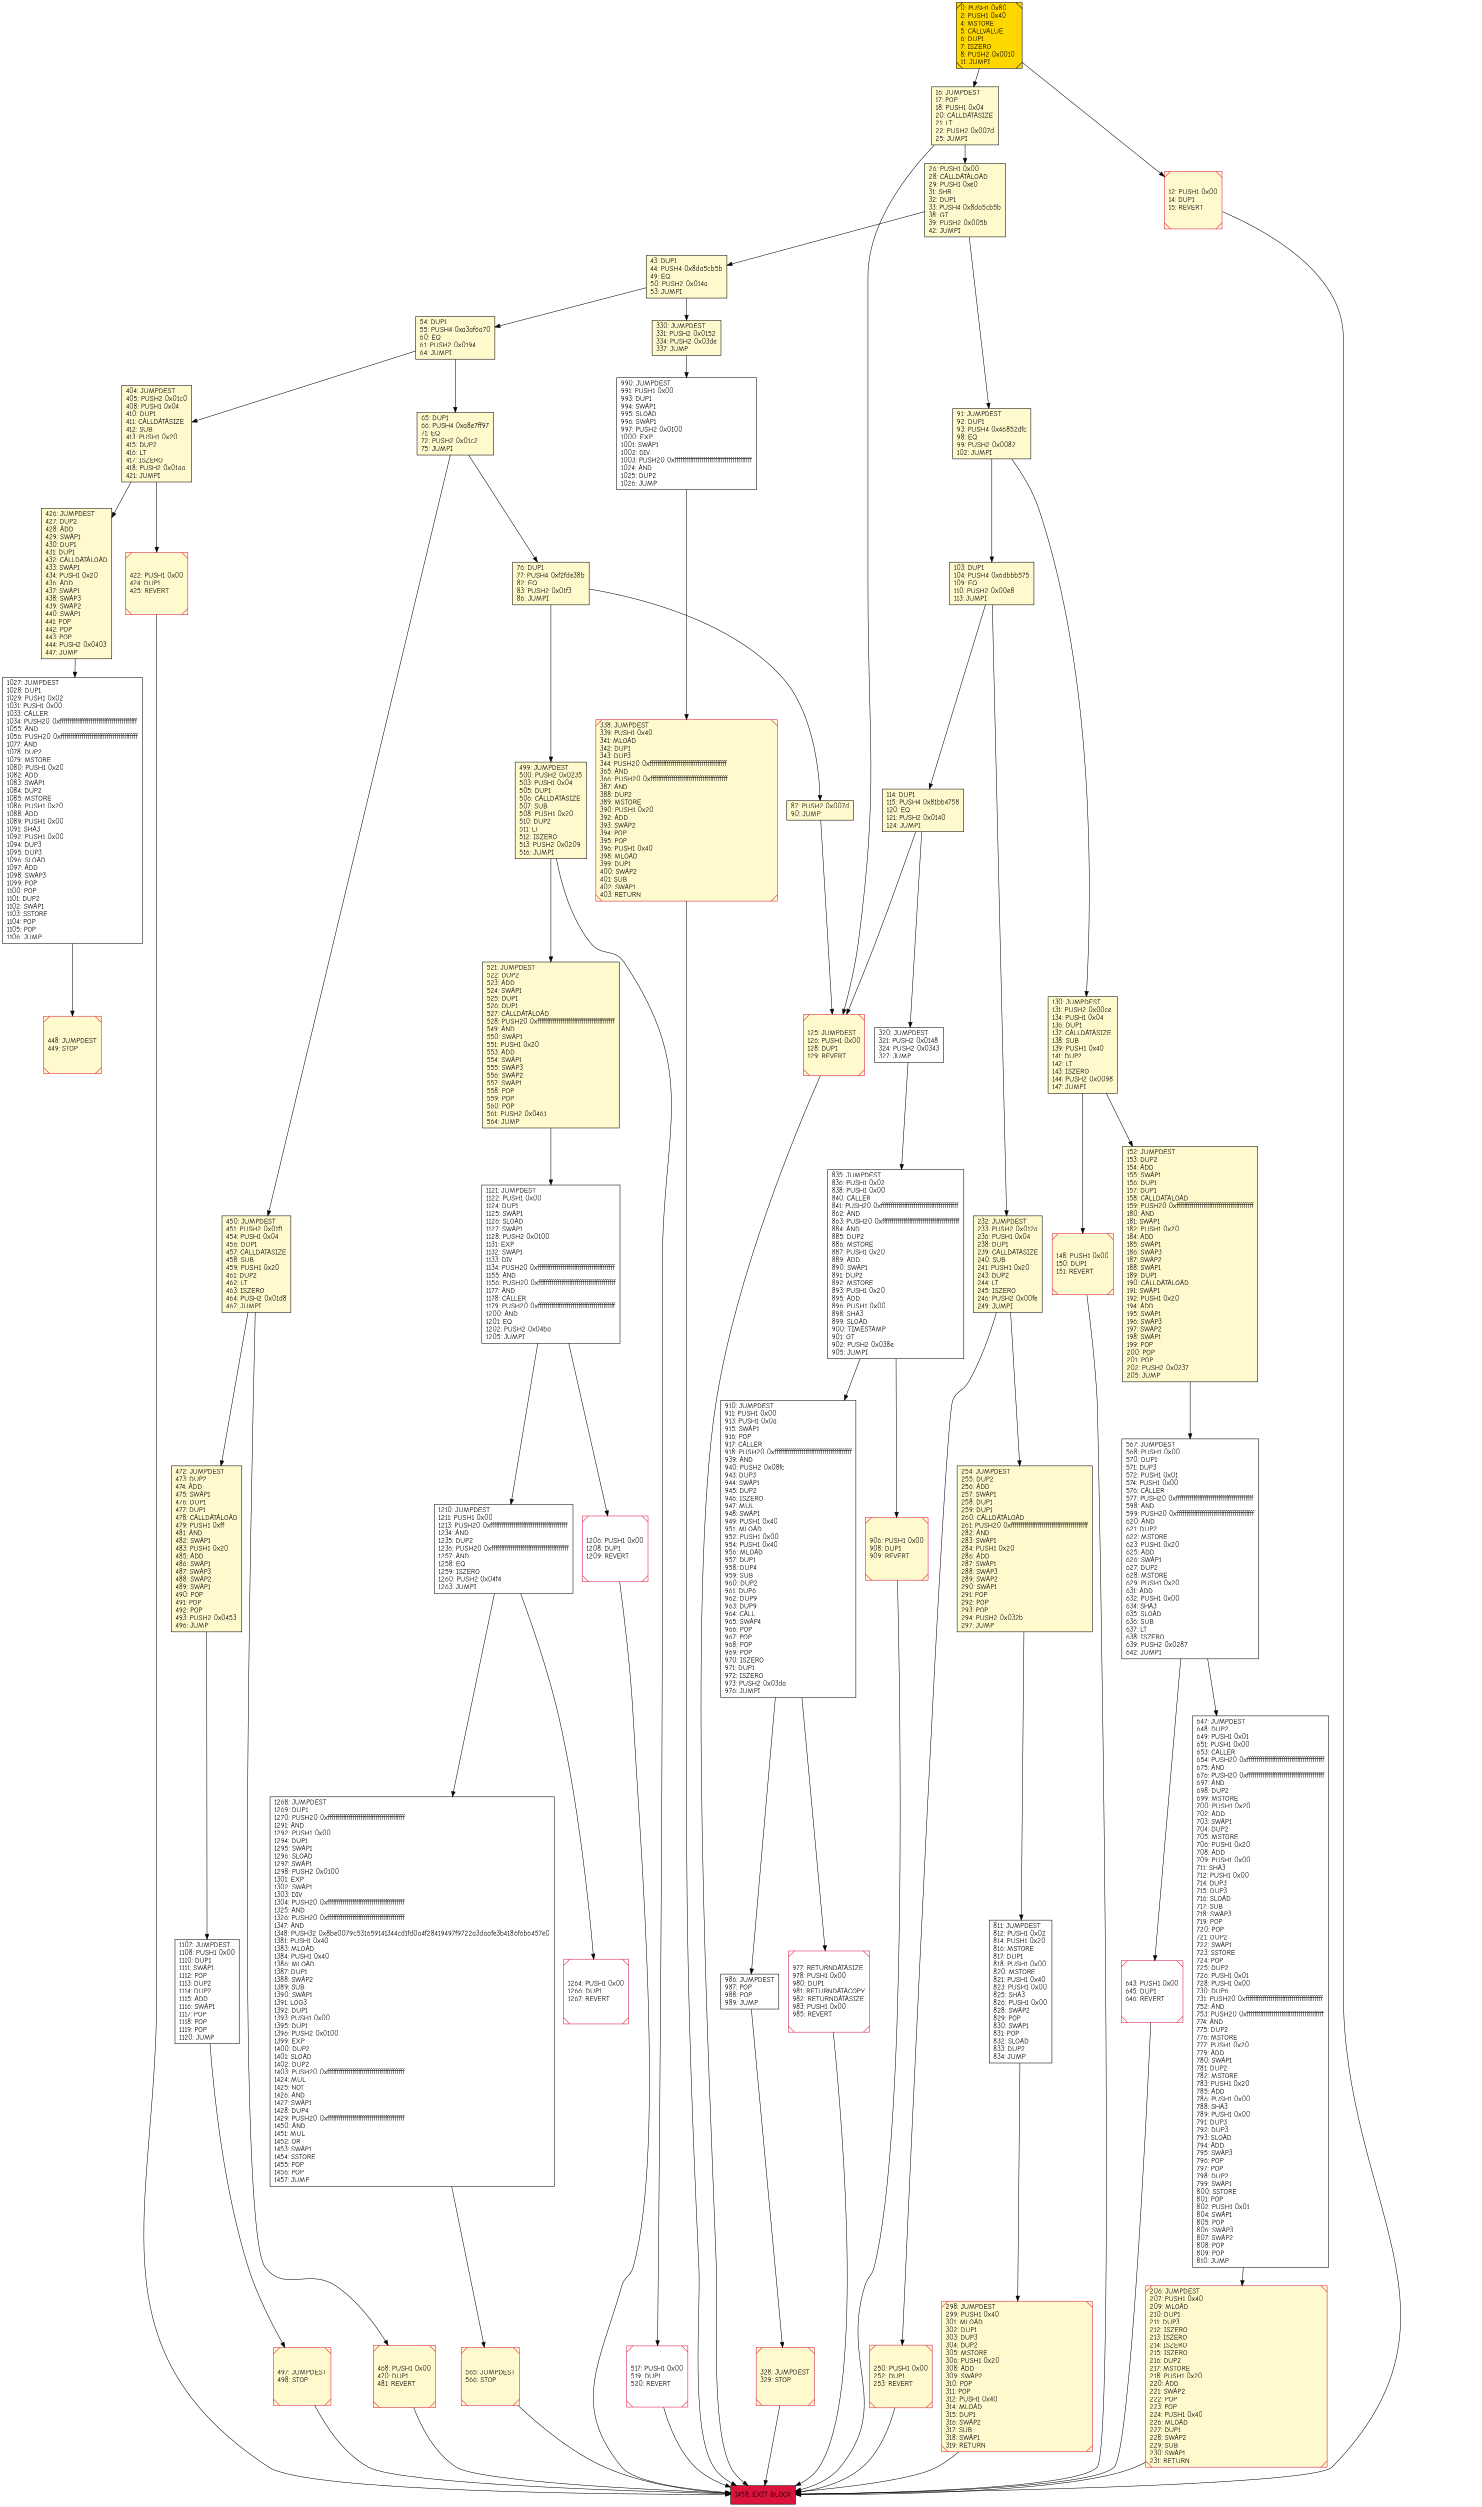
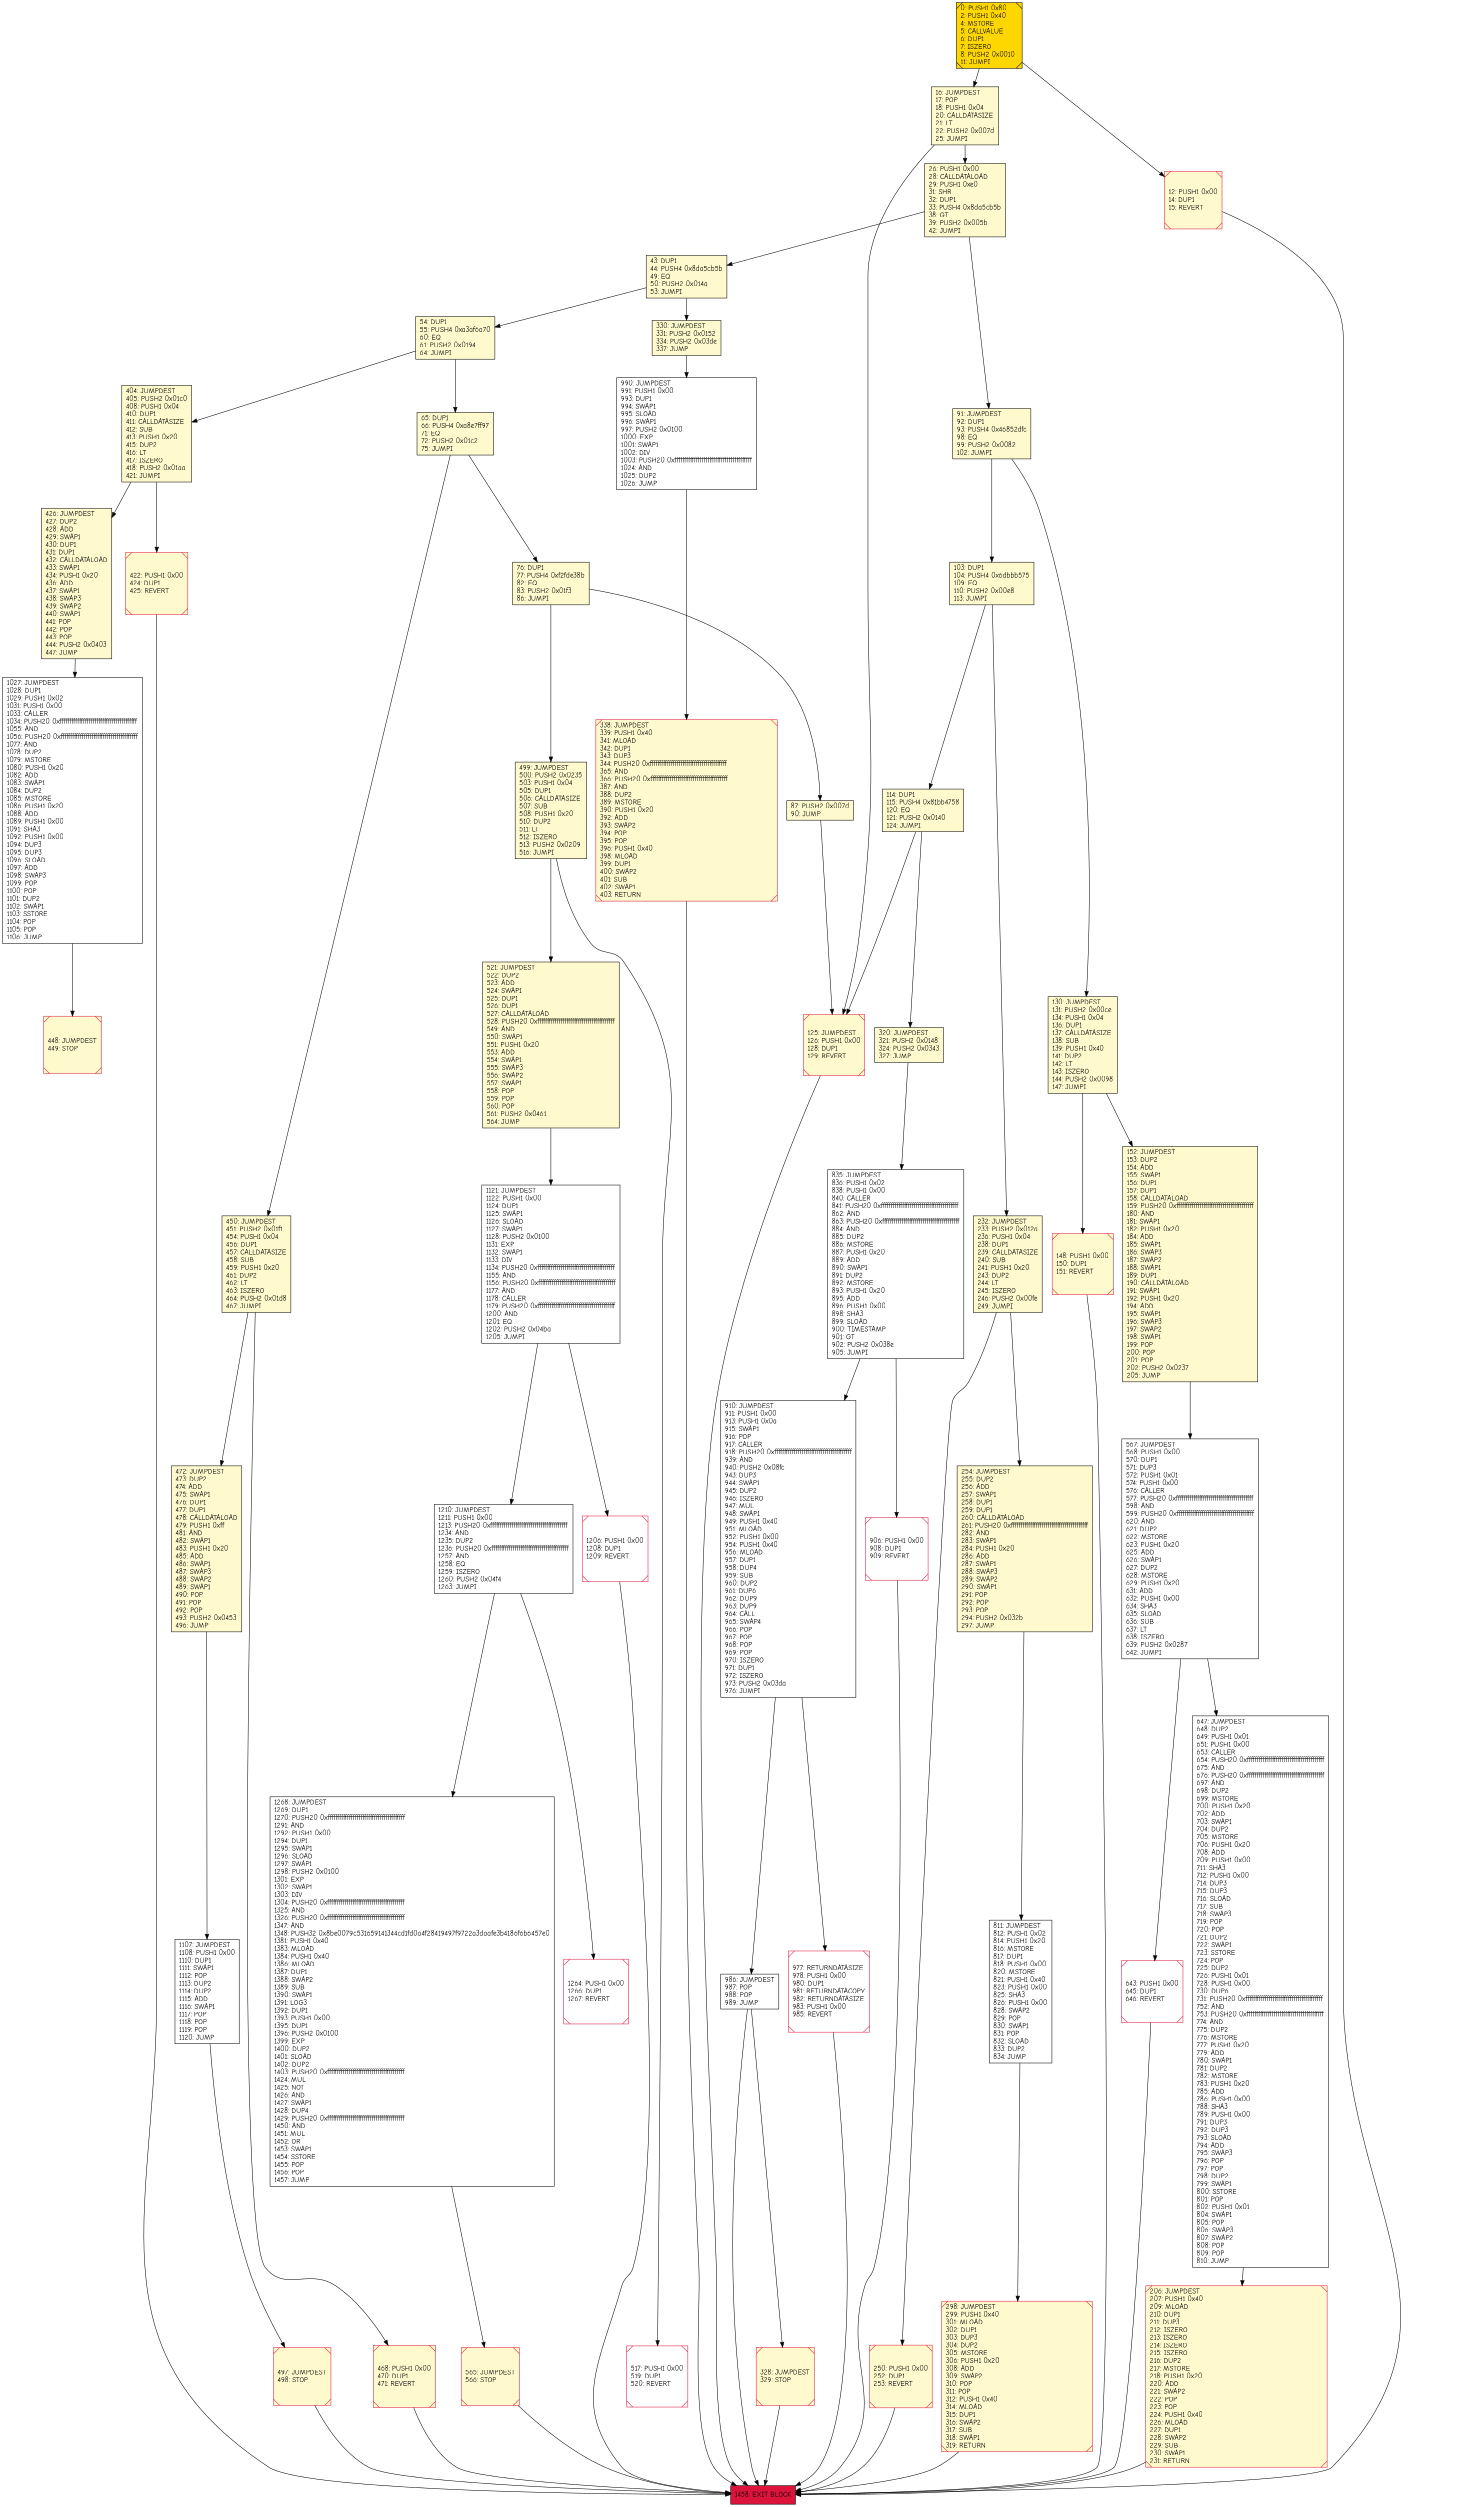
node "320: JUMPDEST 321: PUSH2 0x0148 324: PUSH2 0x0343 327: JUMP": fillcolor white -> lemonchiffon
node "906: PUSH1 0x00 908: DUP1 909: REVERT": fillcolor lemonchiffon -> white
node "468: PUSH1 0x00 470: DUP1 481: REVERT": label "468: PUSH1 0x00 470: DUP1 481: REVERT" -> "468: PUSH1 0x00 470: DUP1 471: REVERT"
edge "517: PUSH1 0x00 519: DUP1 520: REVERT" -> "1458: EXIT BLOCK": now "986: JUMPDEST 987: POP 988: POP 989: JUMP" -> "1458: EXIT BLOCK"
